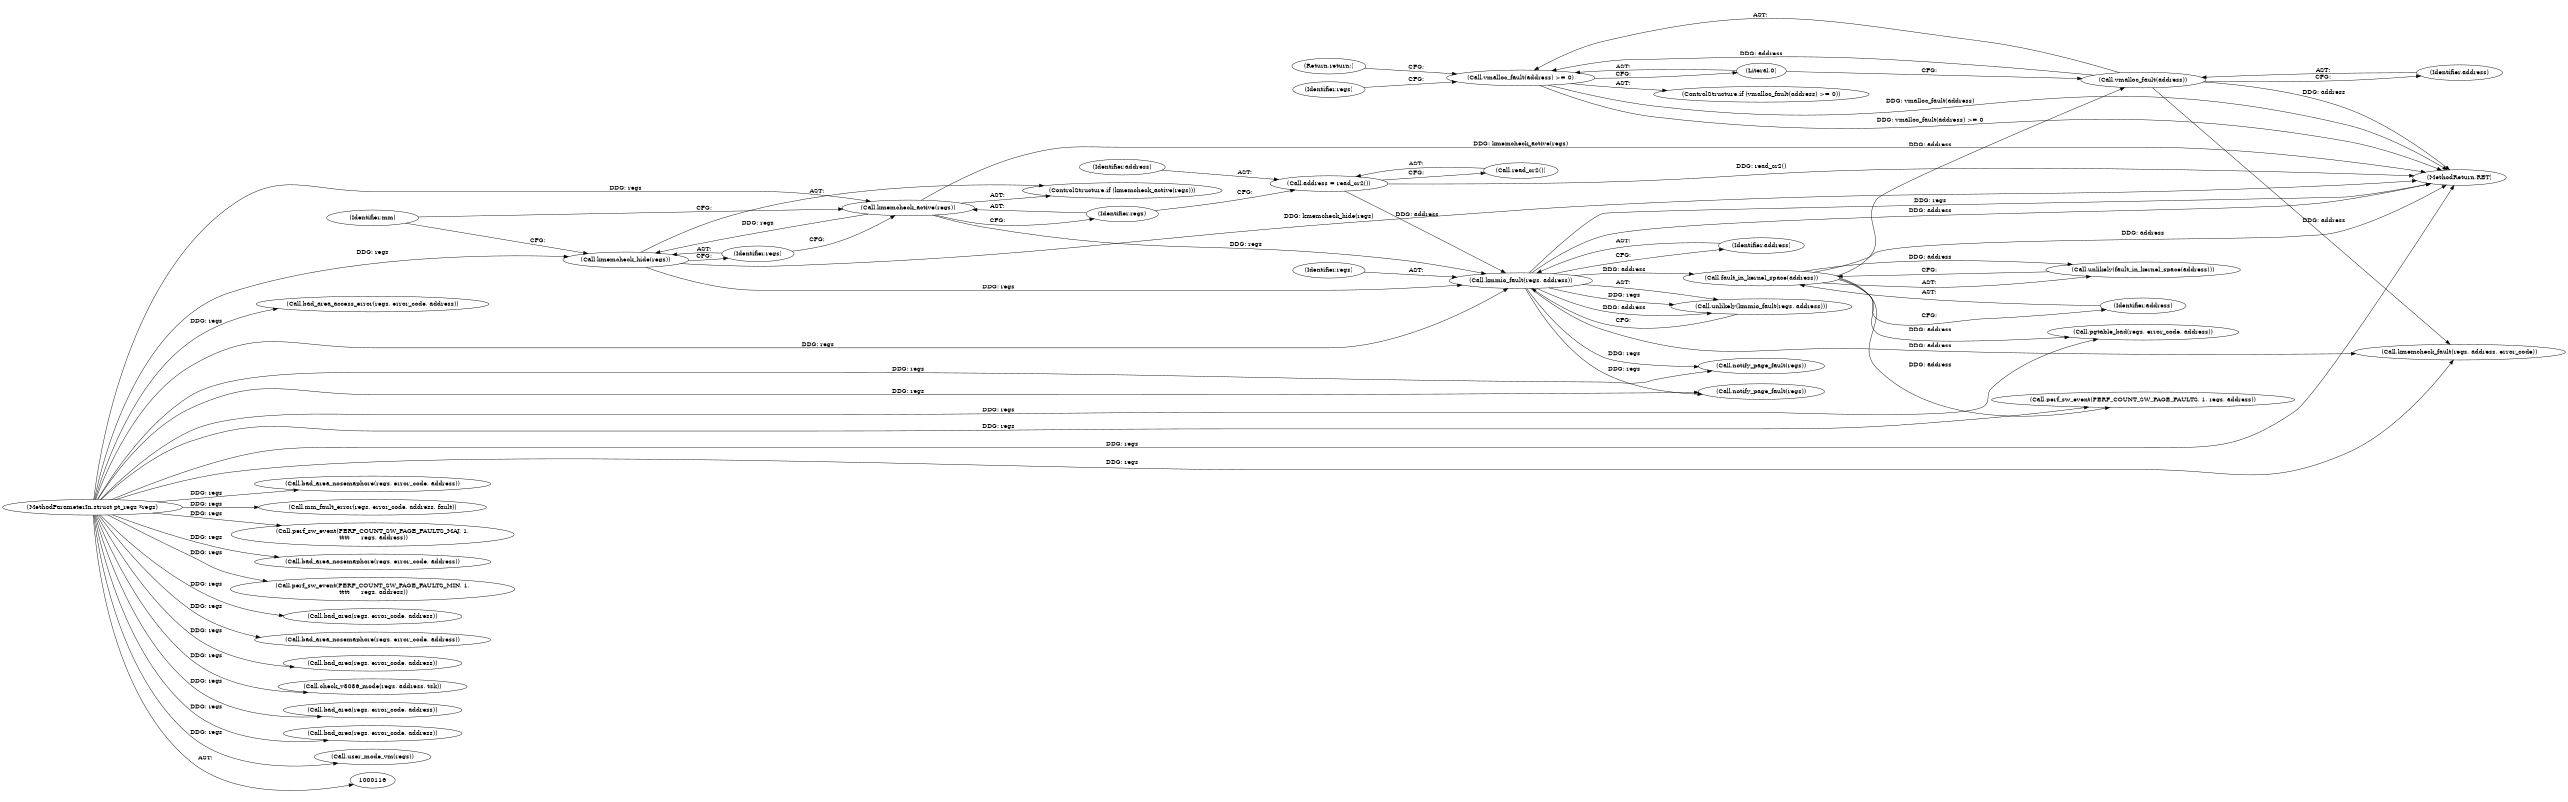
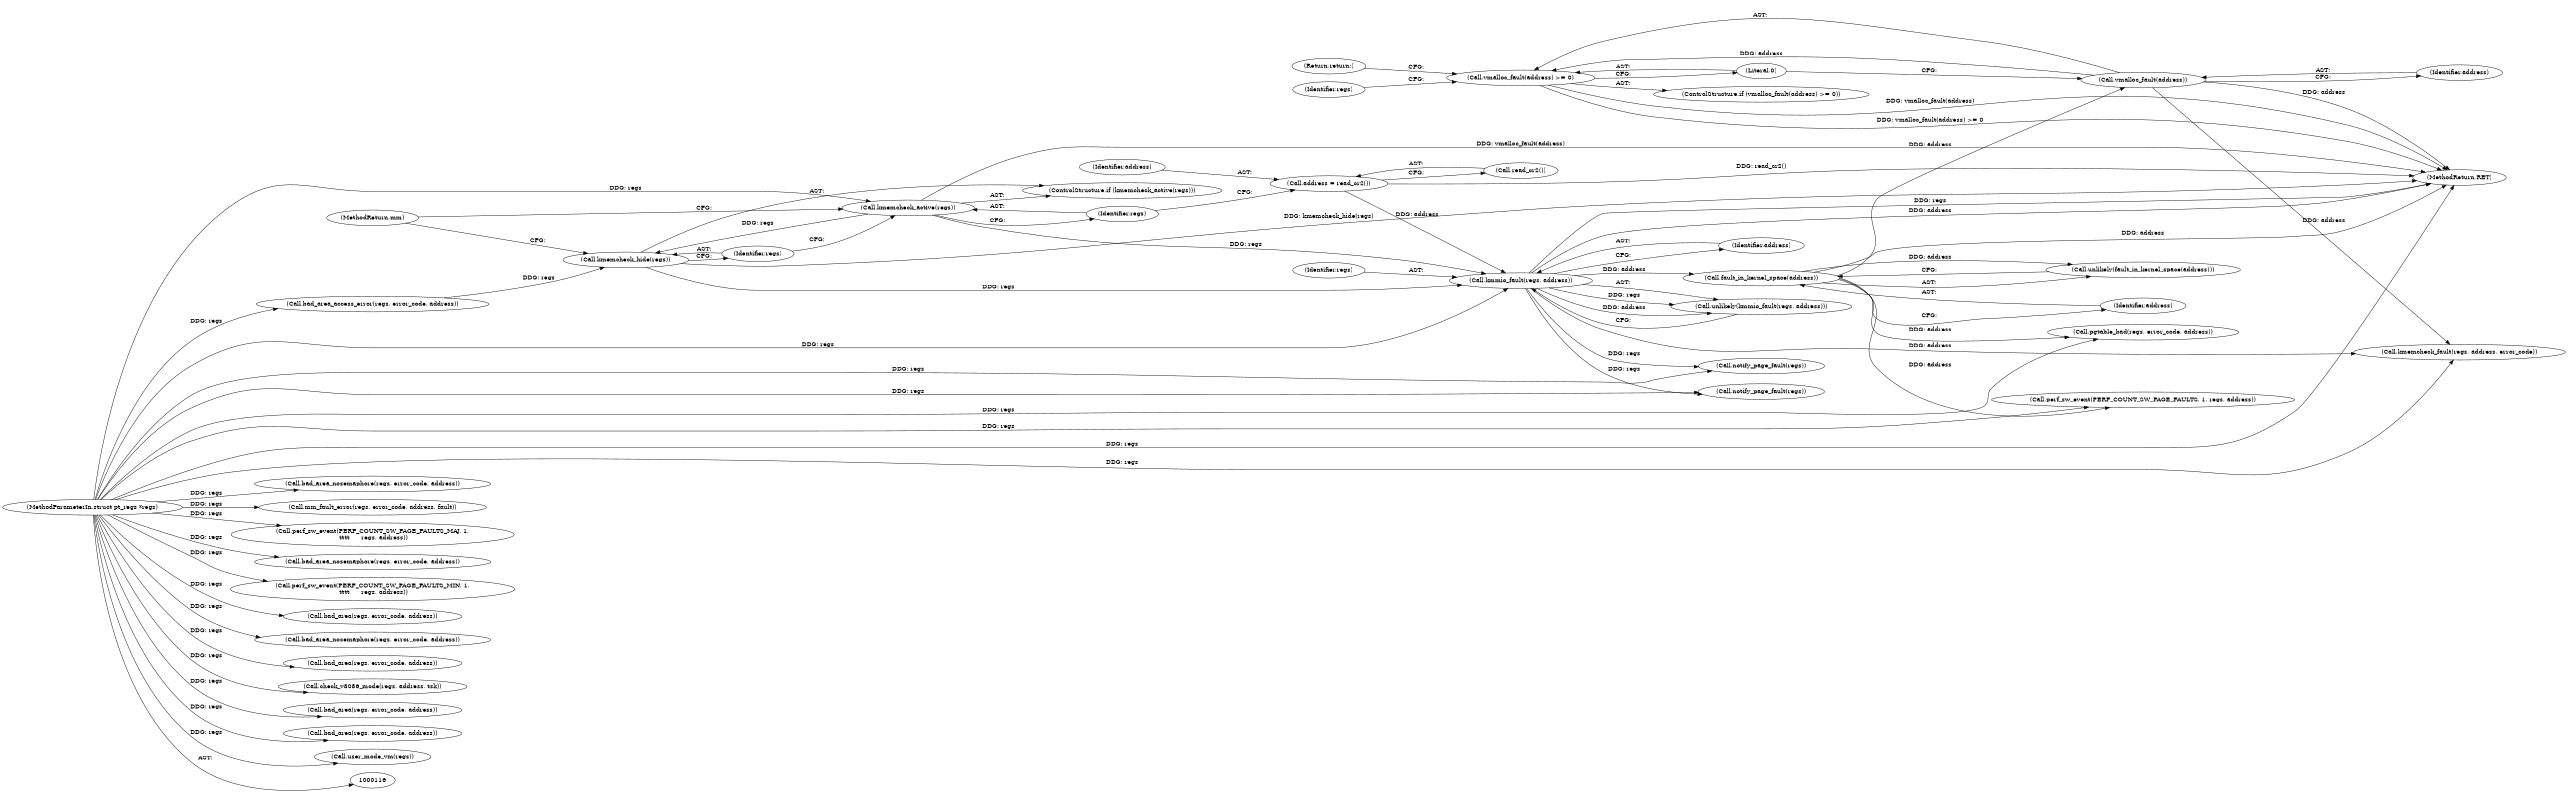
edge "(Call,kmemcheck_active(regs))" -> "(MethodReturn,RET)": label "DDG: kmemcheck_active(regs)" -> "DDG: vmalloc_fault(address)"
node "(Identifier,mm)": label "(Identifier,mm)" -> "(MethodReturn,mm)"
edge "(MethodParameterIn,struct pt_regs *regs)" -> "(Call,kmemcheck_hide(regs))": now "(Call,bad_area_access_error(regs, error_code, address))" -> "(Call,kmemcheck_hide(regs))"
